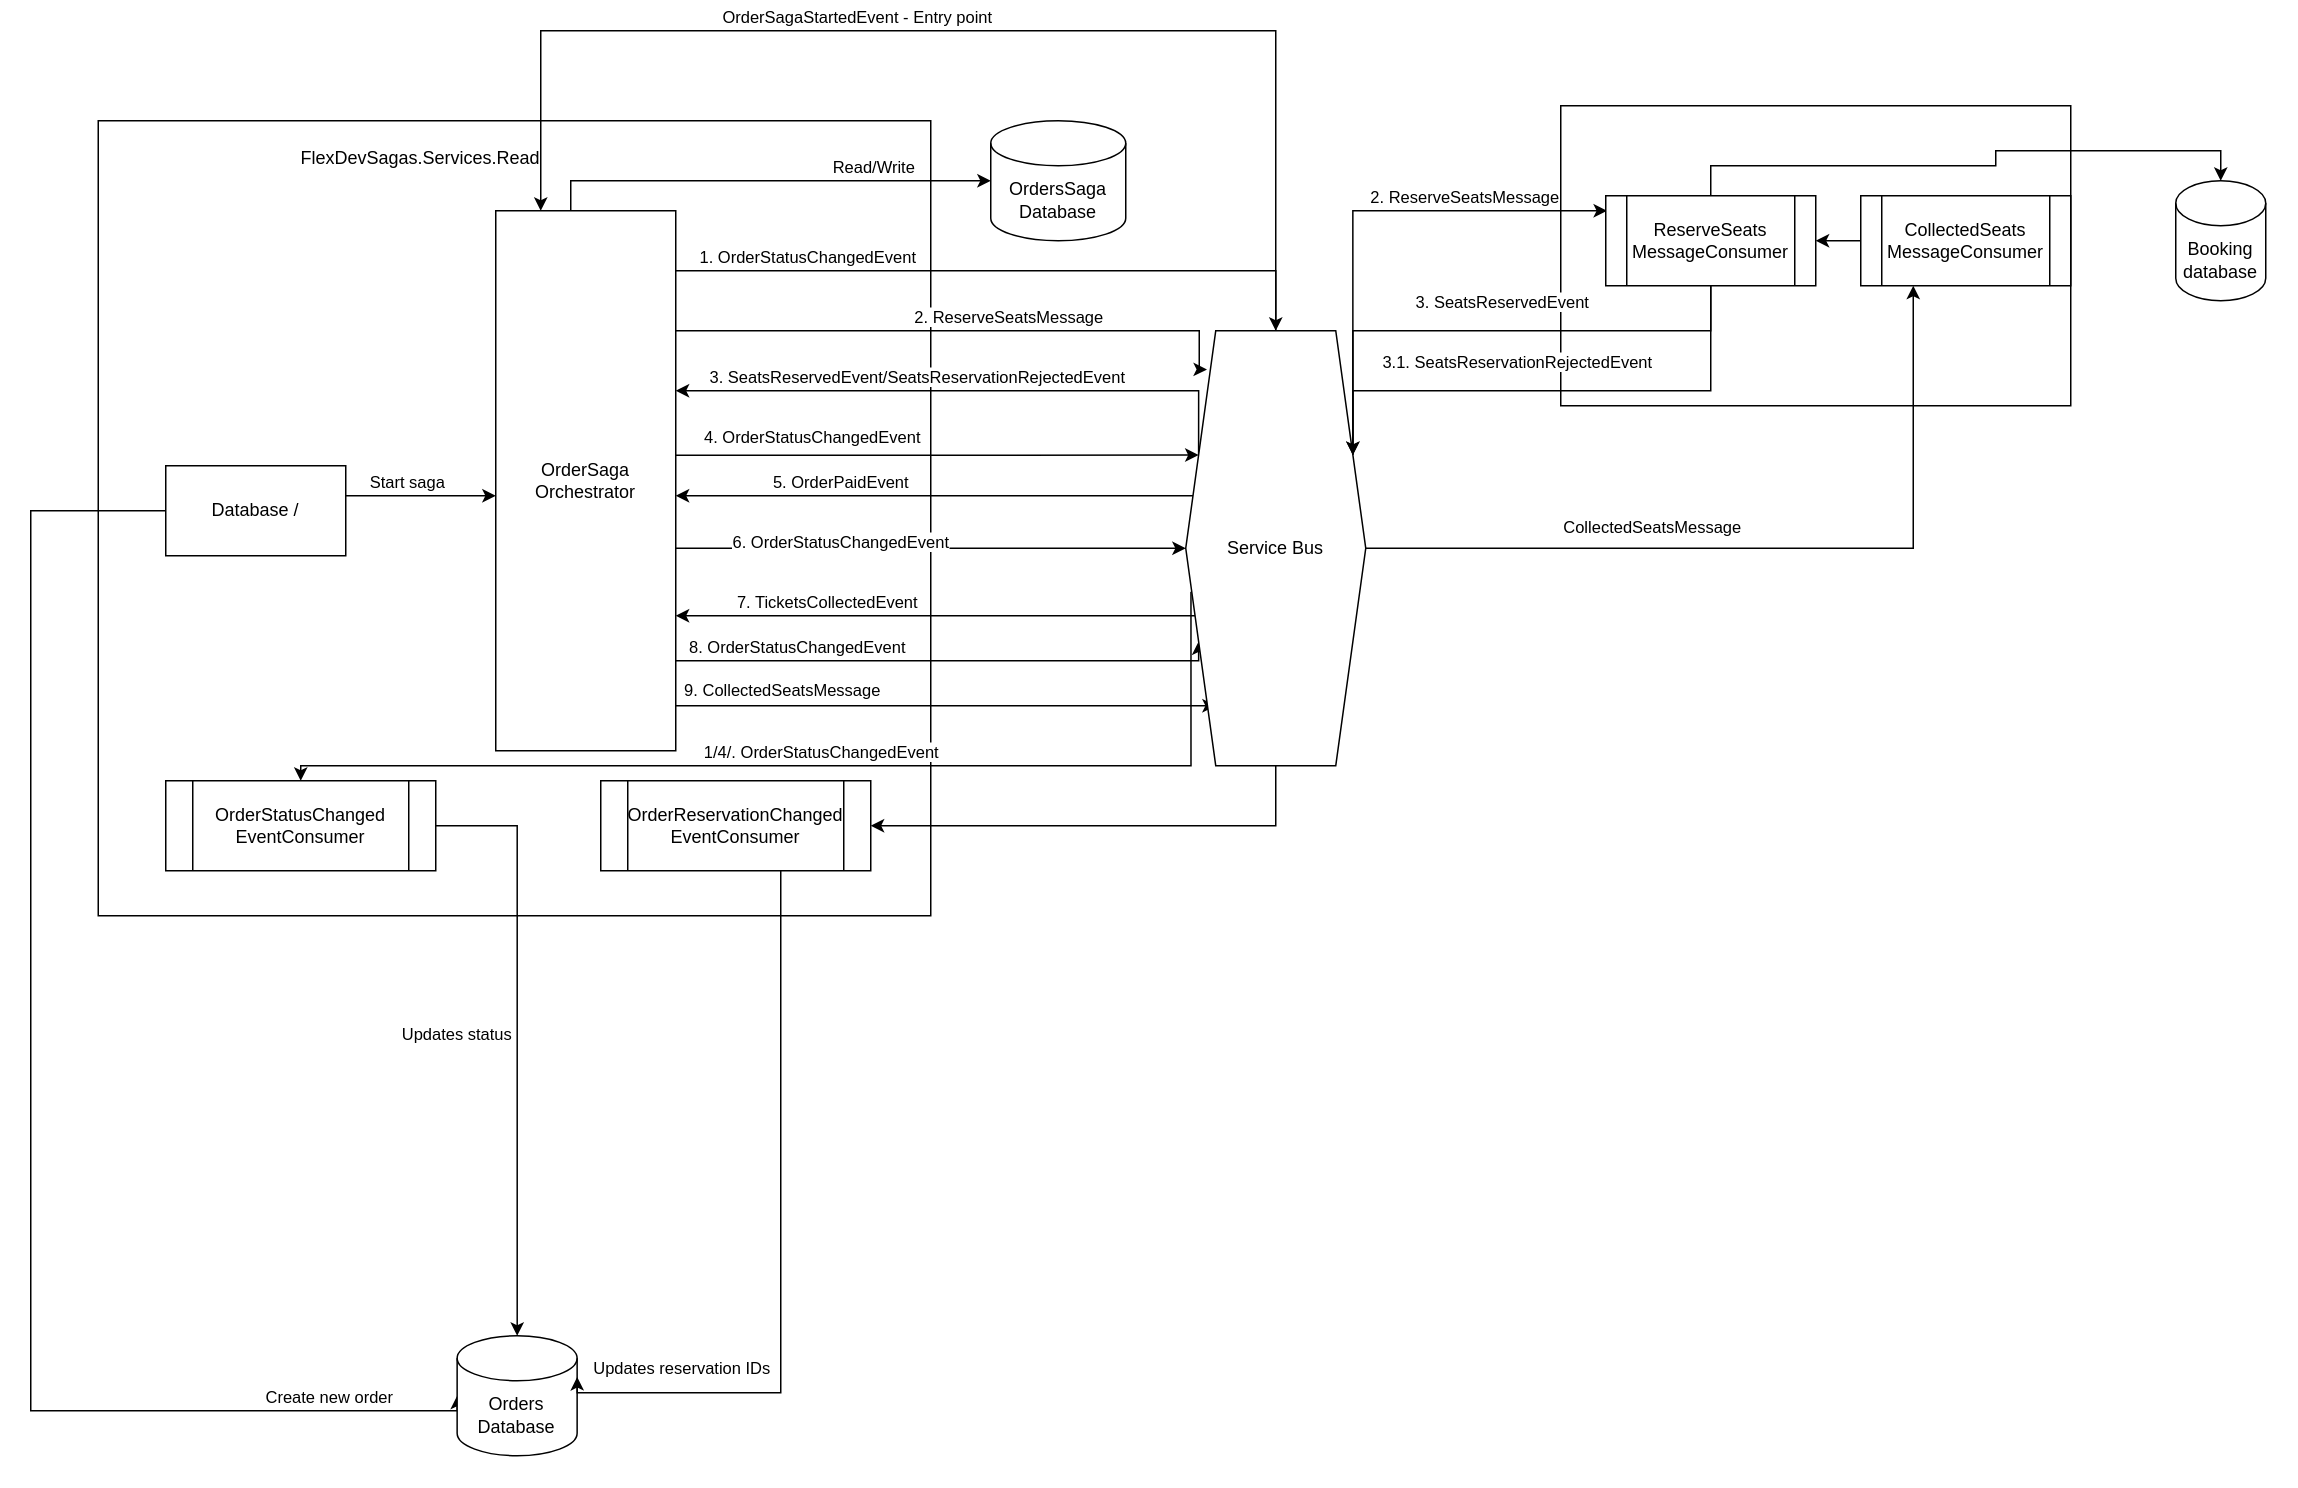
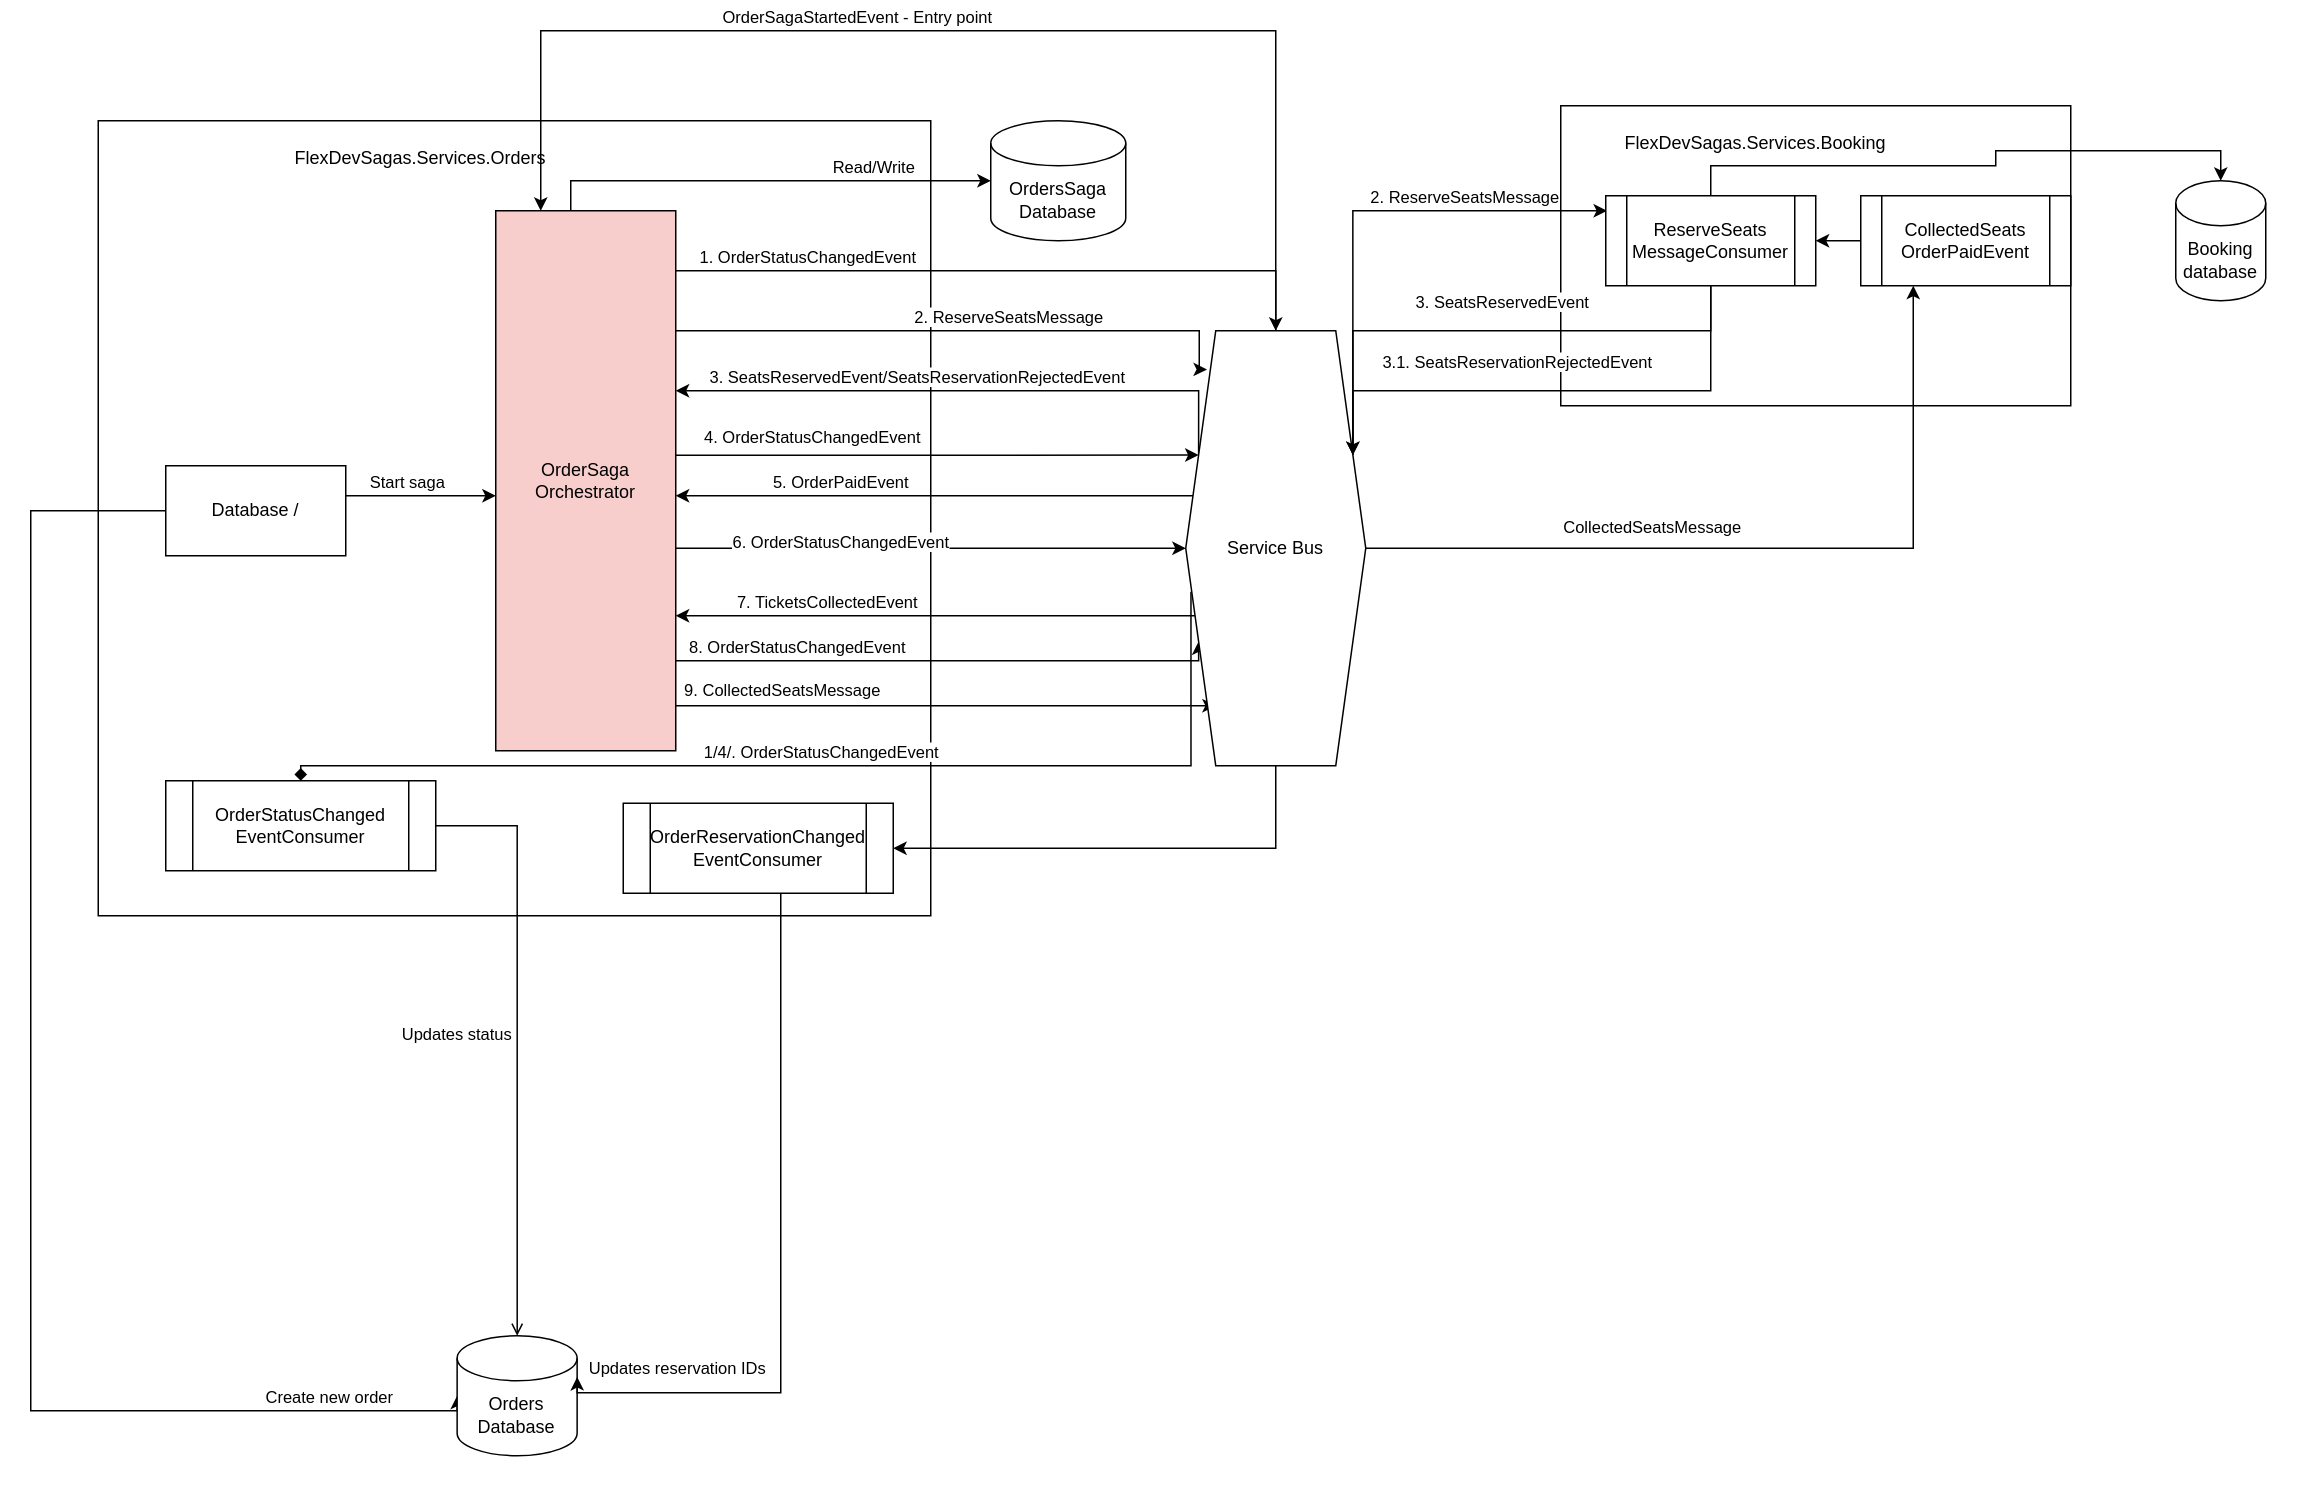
node "FlexDevSagas.Services.Booking": added
node "FlexDevSagas.Services.Read": label "FlexDevSagas.Services.Read" -> "FlexDevSagas.Services.Orders"
node "CollectedSeats MessageConsumer": label "CollectedSeats MessageConsumer" -> "CollectedSeats OrderPaidEvent"
node "OrderSaga Orchestrator": fillcolor #ffffff -> #f8cecc
edge "Service Bus" -> "OrderStatusChanged EventConsumer": arrowhead classic -> diamond
node "OrderReservationChanged EventConsumer": moved (736, 826) -> (758, 848)
edge "OrderStatusChanged EventConsumer" -> "Orders Database": arrowhead classic -> open
